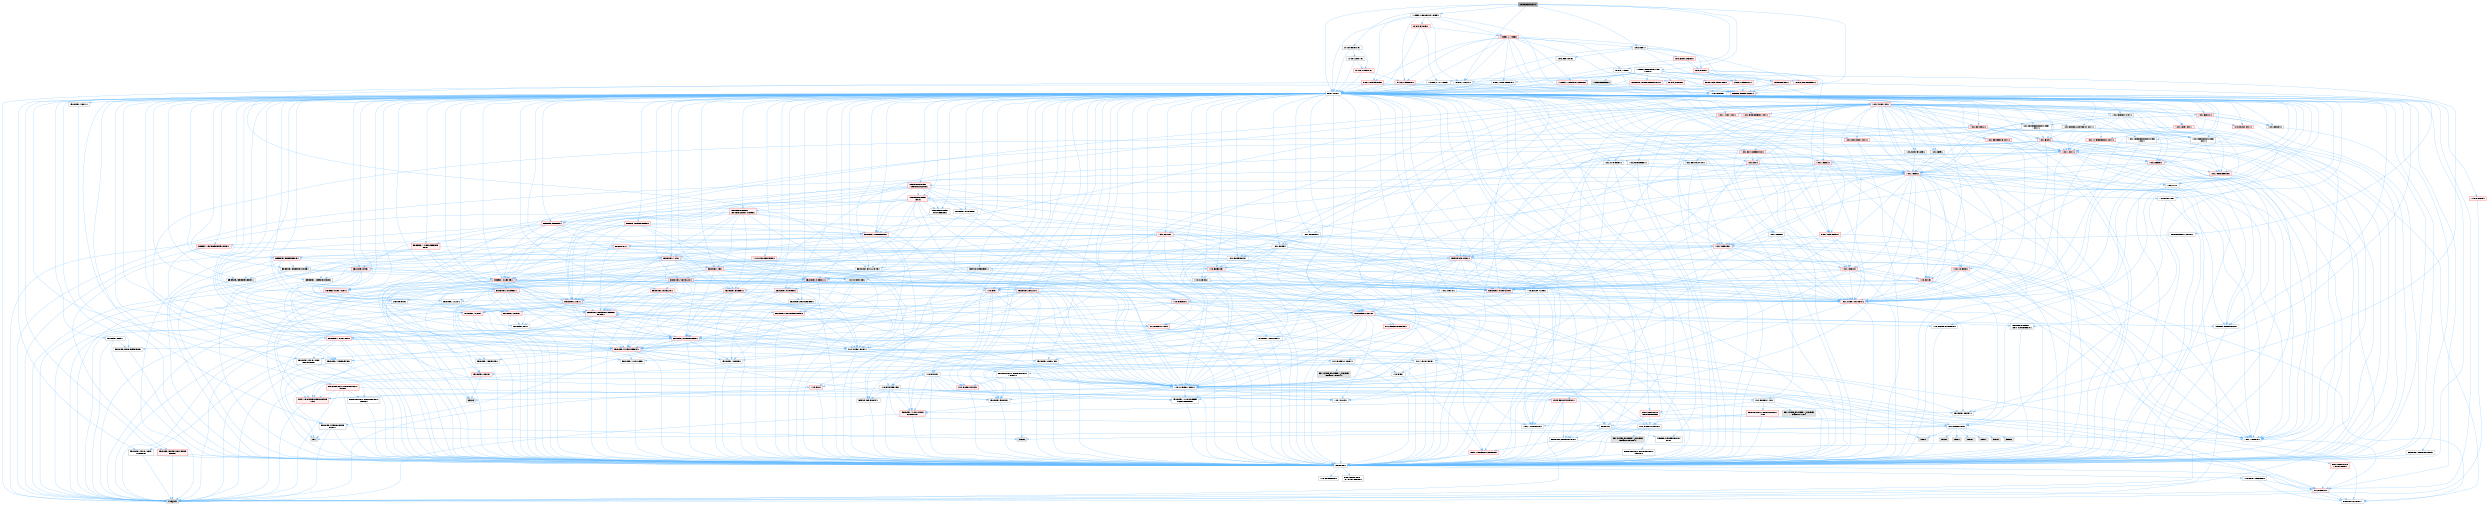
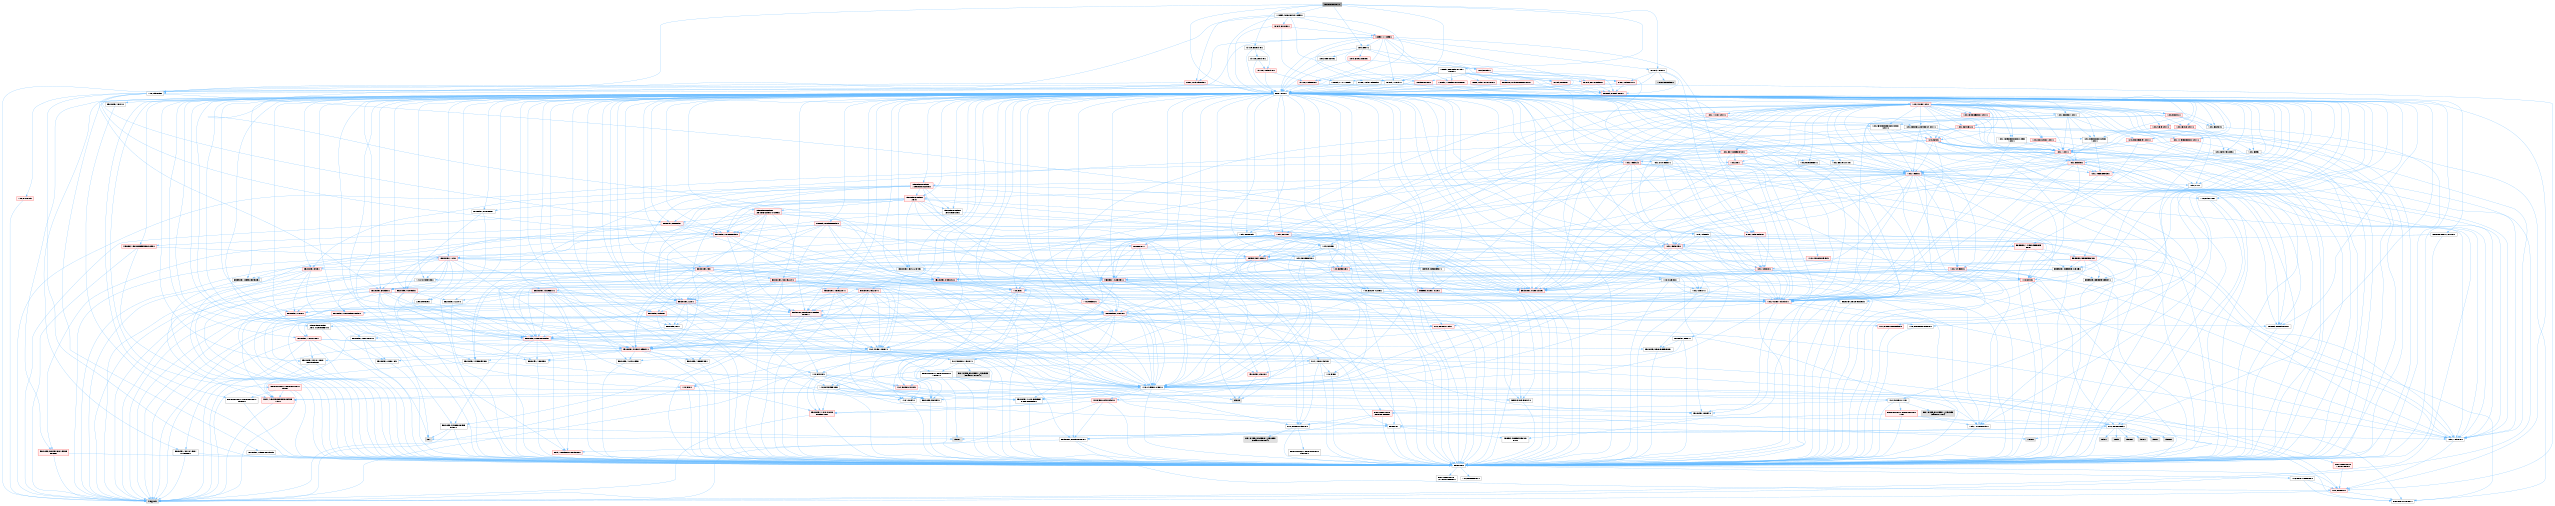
edge "Templates/SharedPointer.h" -> "Containers/Array.h": added
